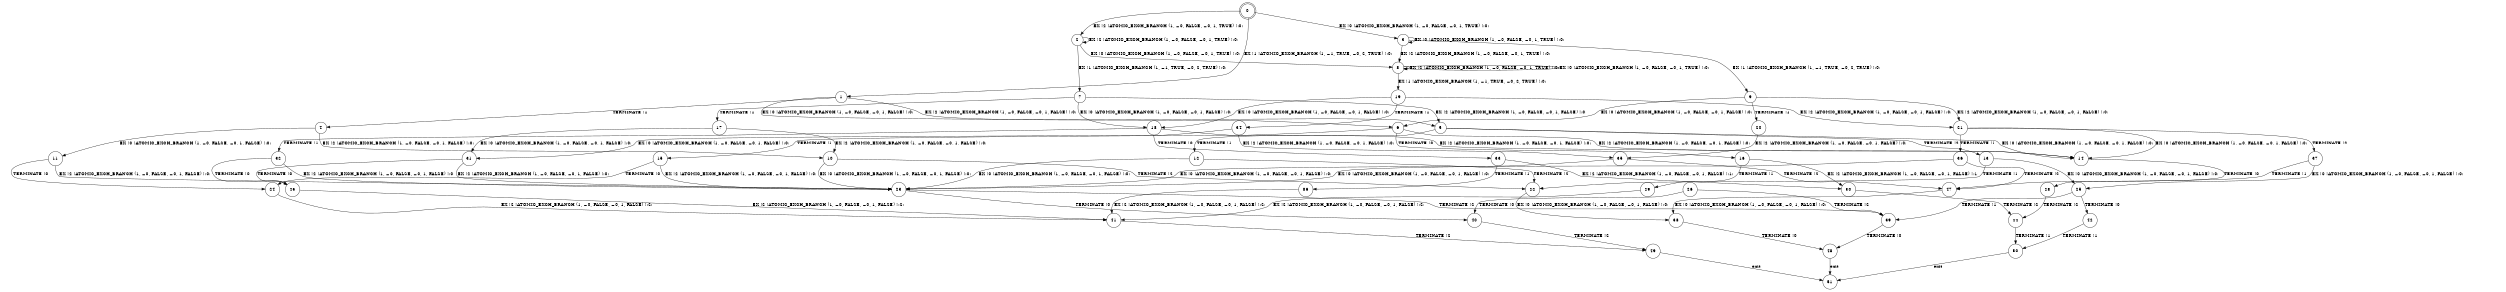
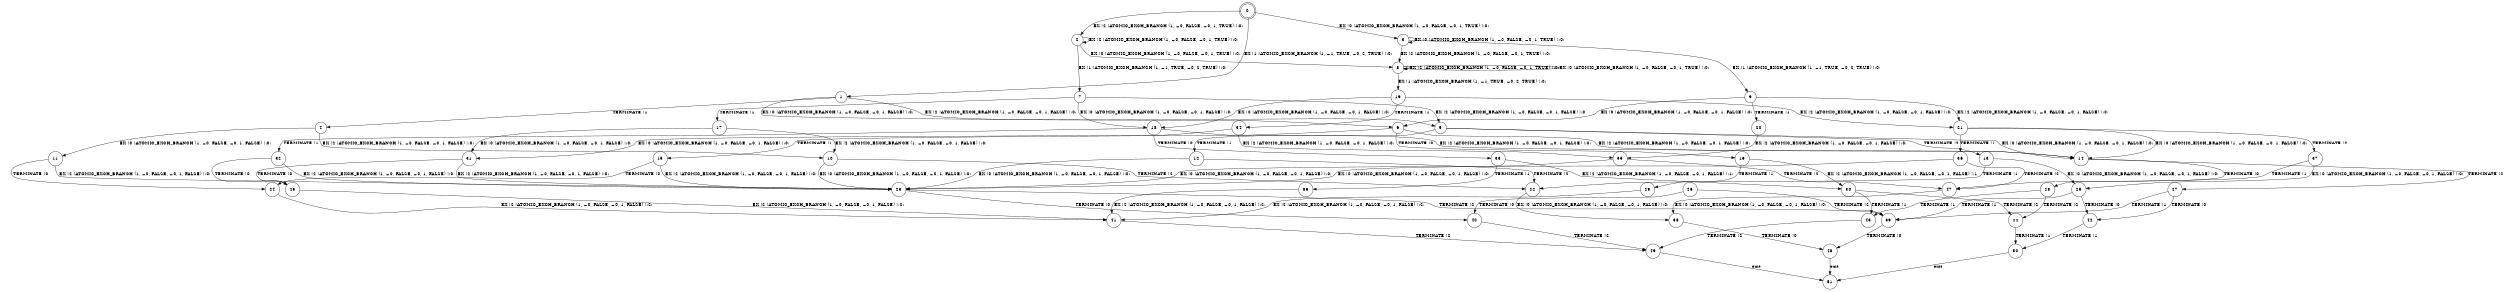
node "27": added
node "43": added
